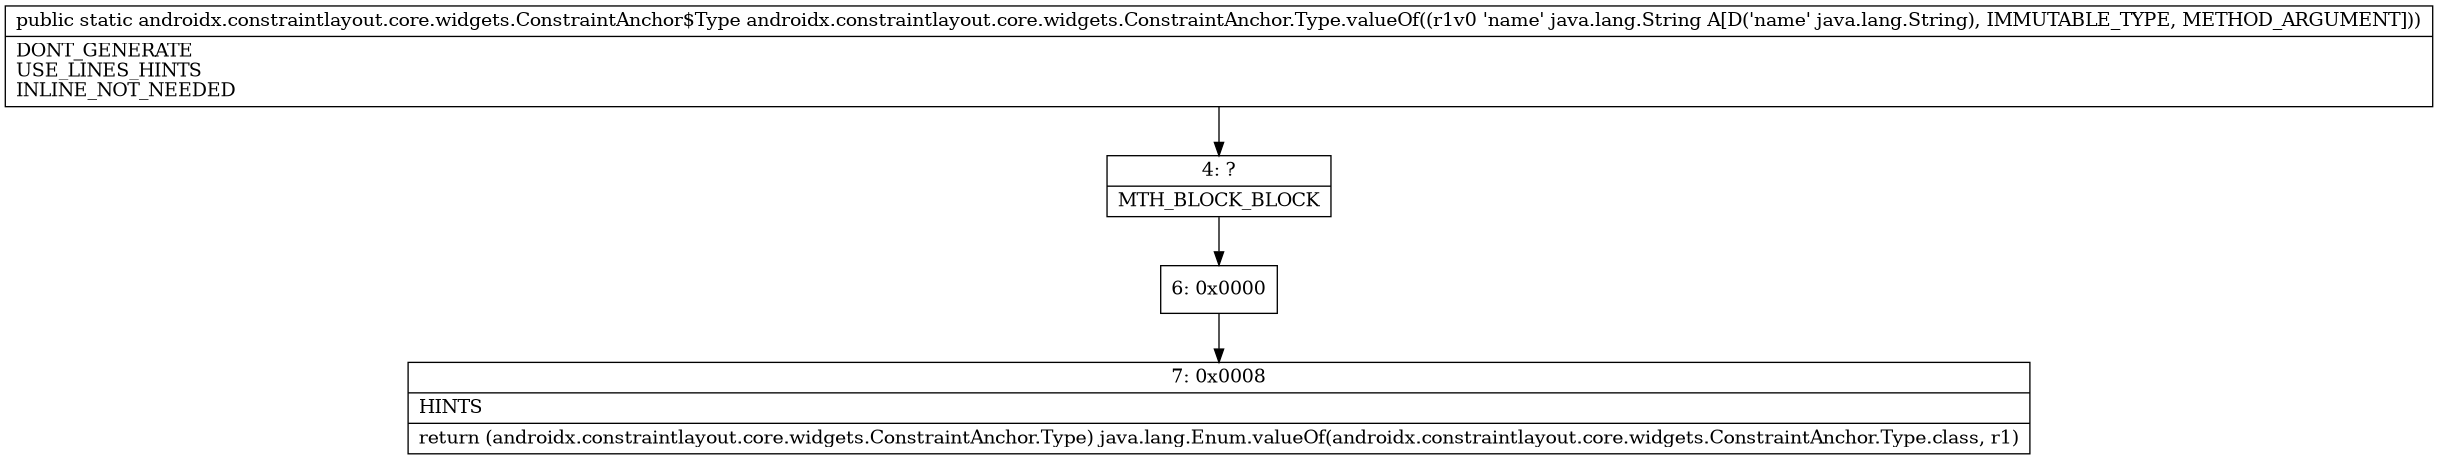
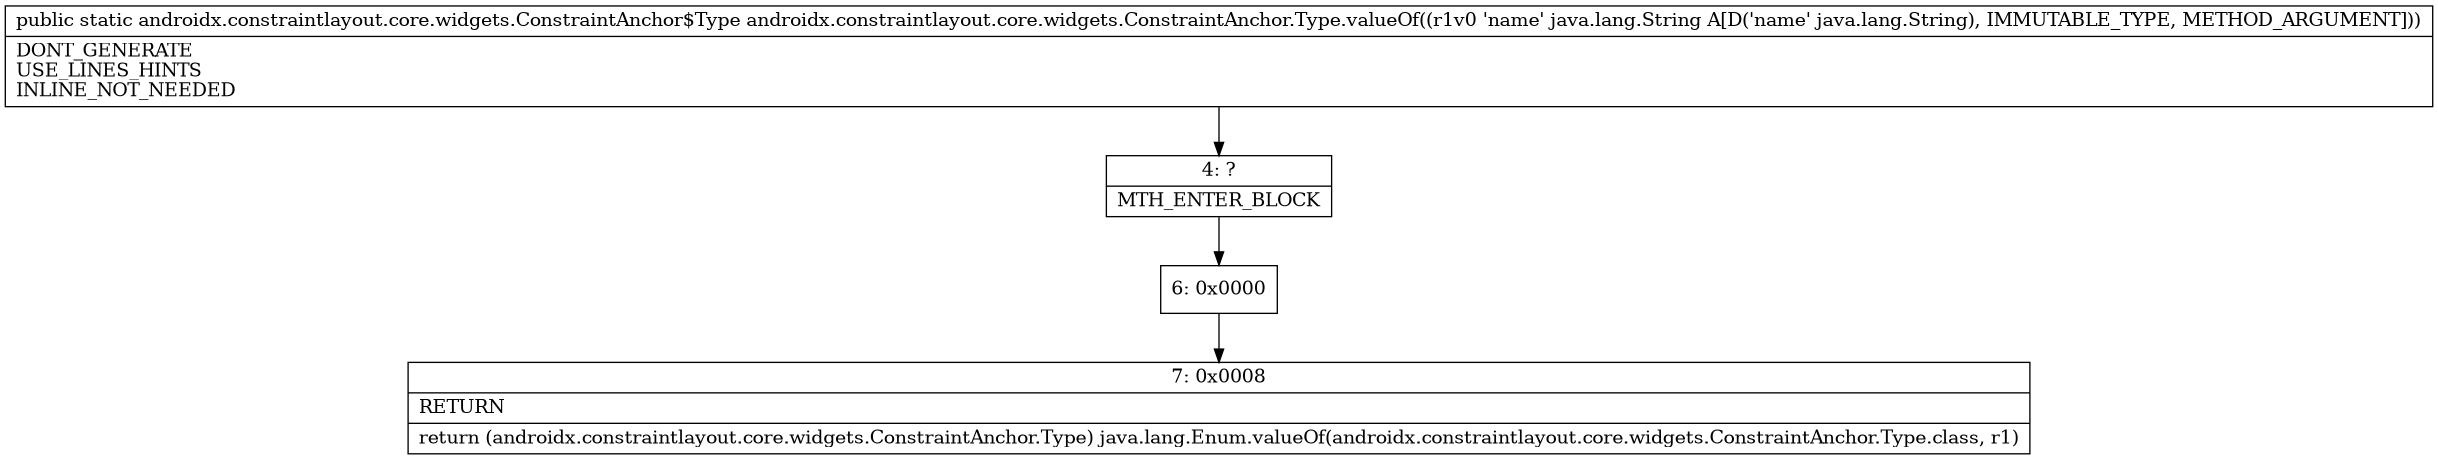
node "4: ?": text "MTH_BLOCK_BLOCK" -> "MTH_ENTER_BLOCK"
node "7: 0x0008": text "HINTS" -> "RETURN"
